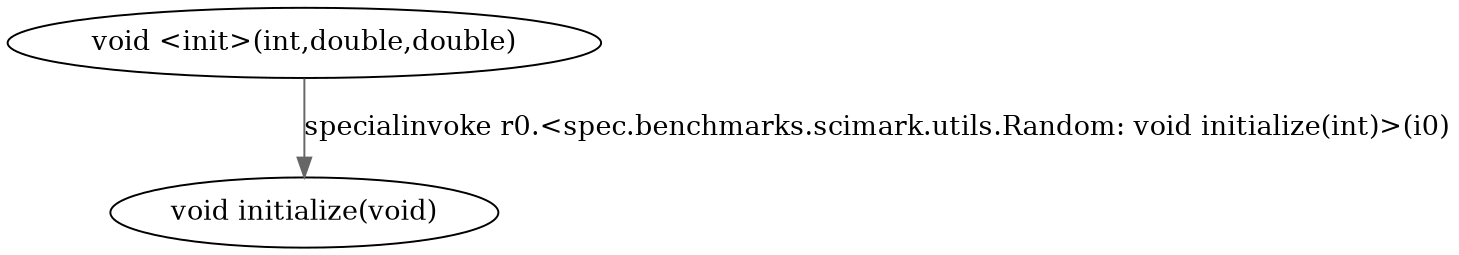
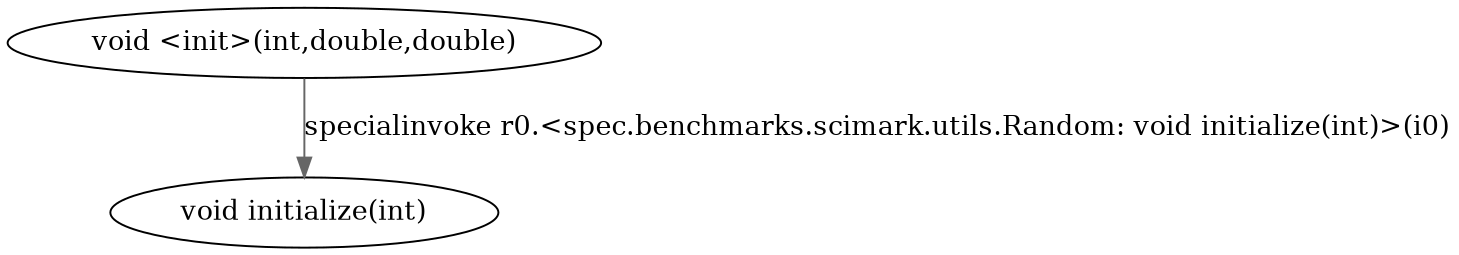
node "void initialize(void)": label "void initialize(void)" -> "void initialize(int)"
